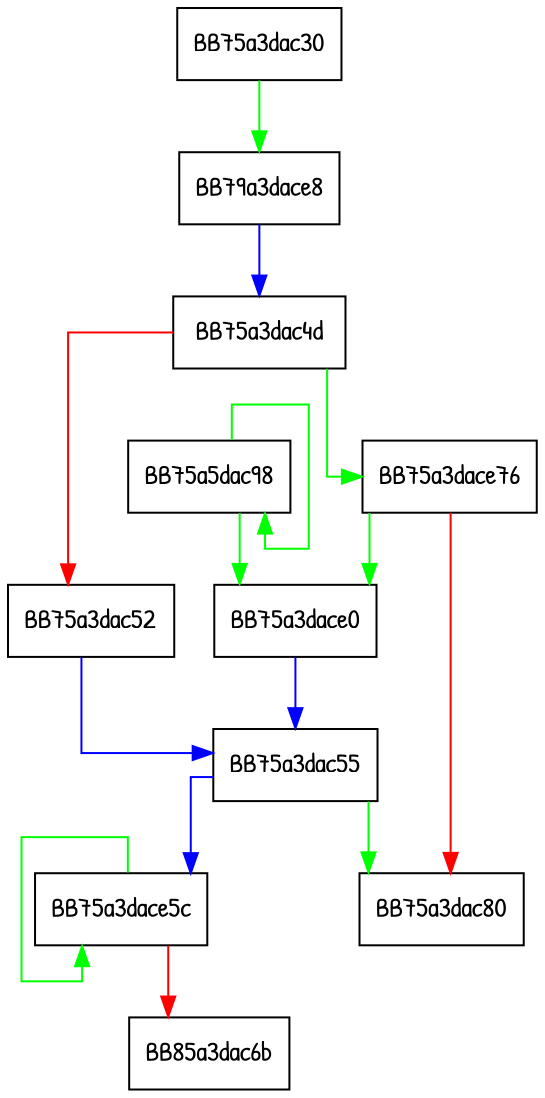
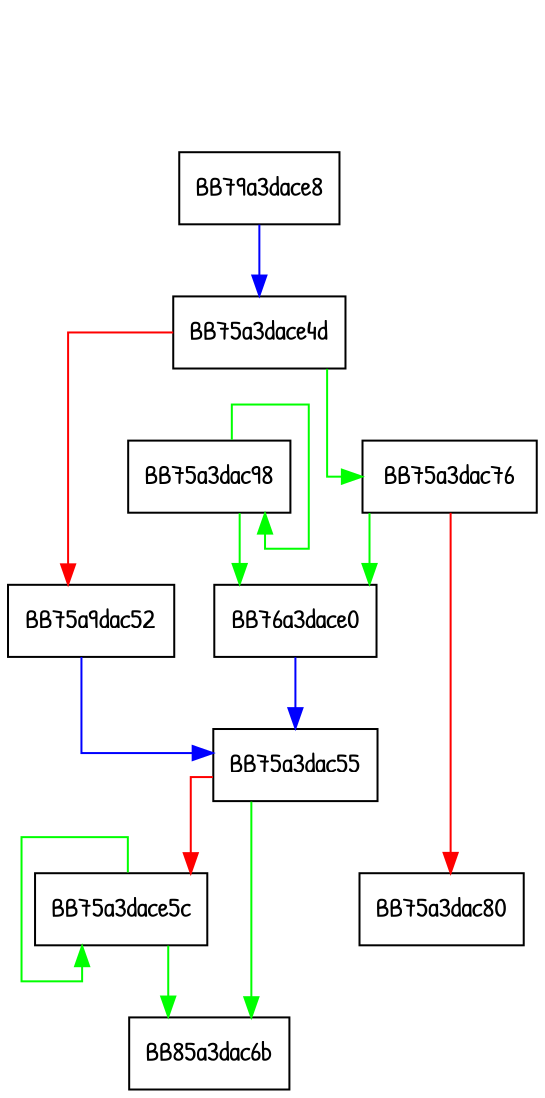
node "BB75a3dac30": removed
node "BB75a3dac4d": label "BB75a3dac4d" -> "BB75a3dace4d"
node "BB75a5dac98": label "BB75a5dac98" -> "BB75a3dac98"
node "BB75a3dace76": label "BB75a3dace76" -> "BB75a3dac76"
node "BB75a3dac52": label "BB75a3dac52" -> "BB75a9dac52"
node "BB75a3dace0": label "BB75a3dace0" -> "BB76a3dace0"
edge "BB75a3dac55" -> "BB75a3dace5c": color blue -> red
edge "BB75a3dac55" -> "BB75a3dac80": now "BB75a3dac55" -> "BB85a3dac6b"
edge "BB75a3dace5c" -> "BB85a3dac6b": color red -> green
